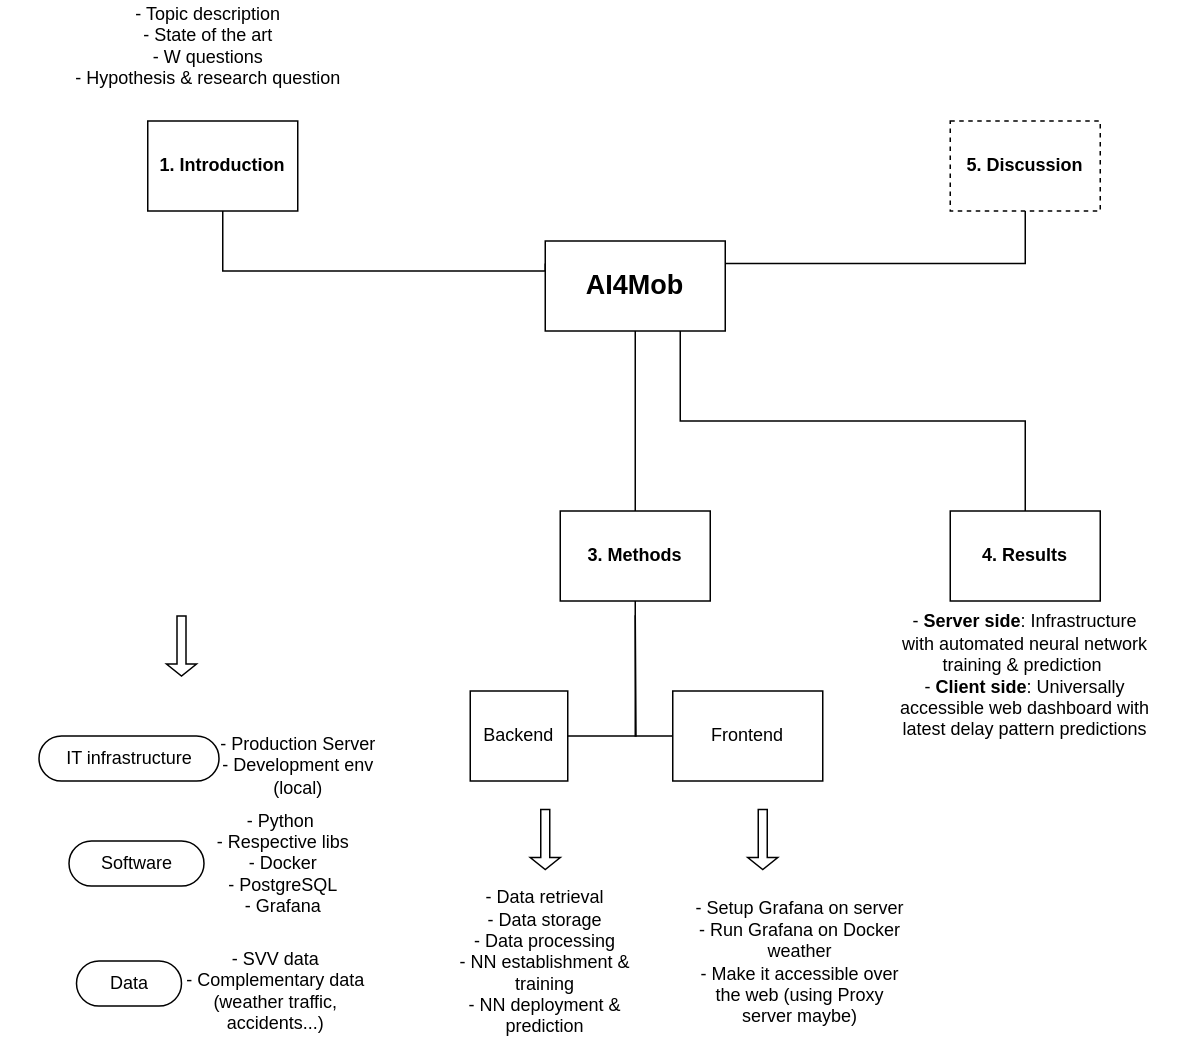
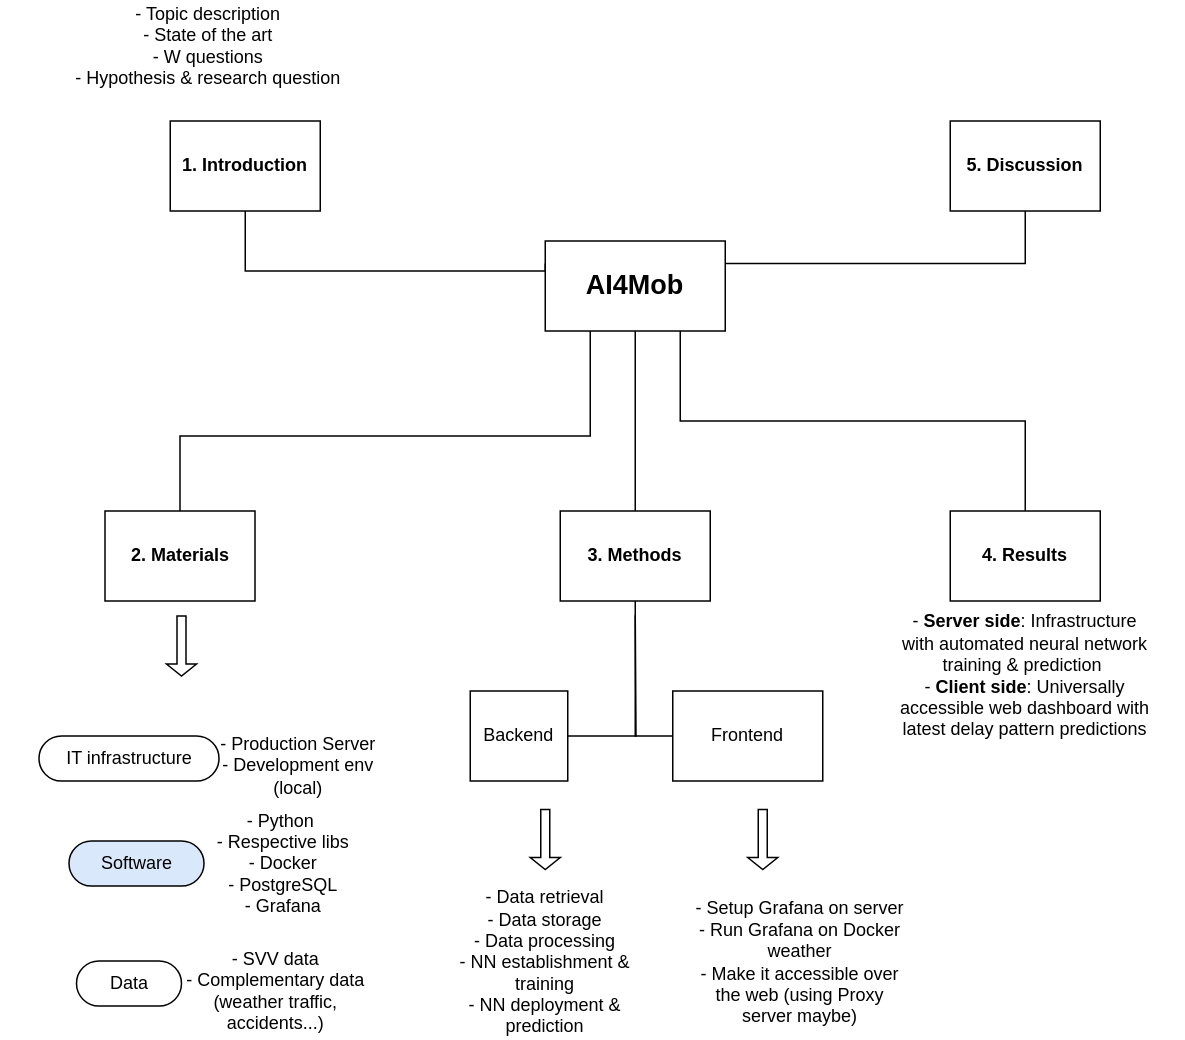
node "1. Introduction": moved (223, 166) -> (245, 166)
node "5. Discussion": style dashed -> solid
edge "AI4Mob" -- "2. Materials": added
node "2. Materials": added
node "Software": fillcolor #ffffff -> #dae8fc
